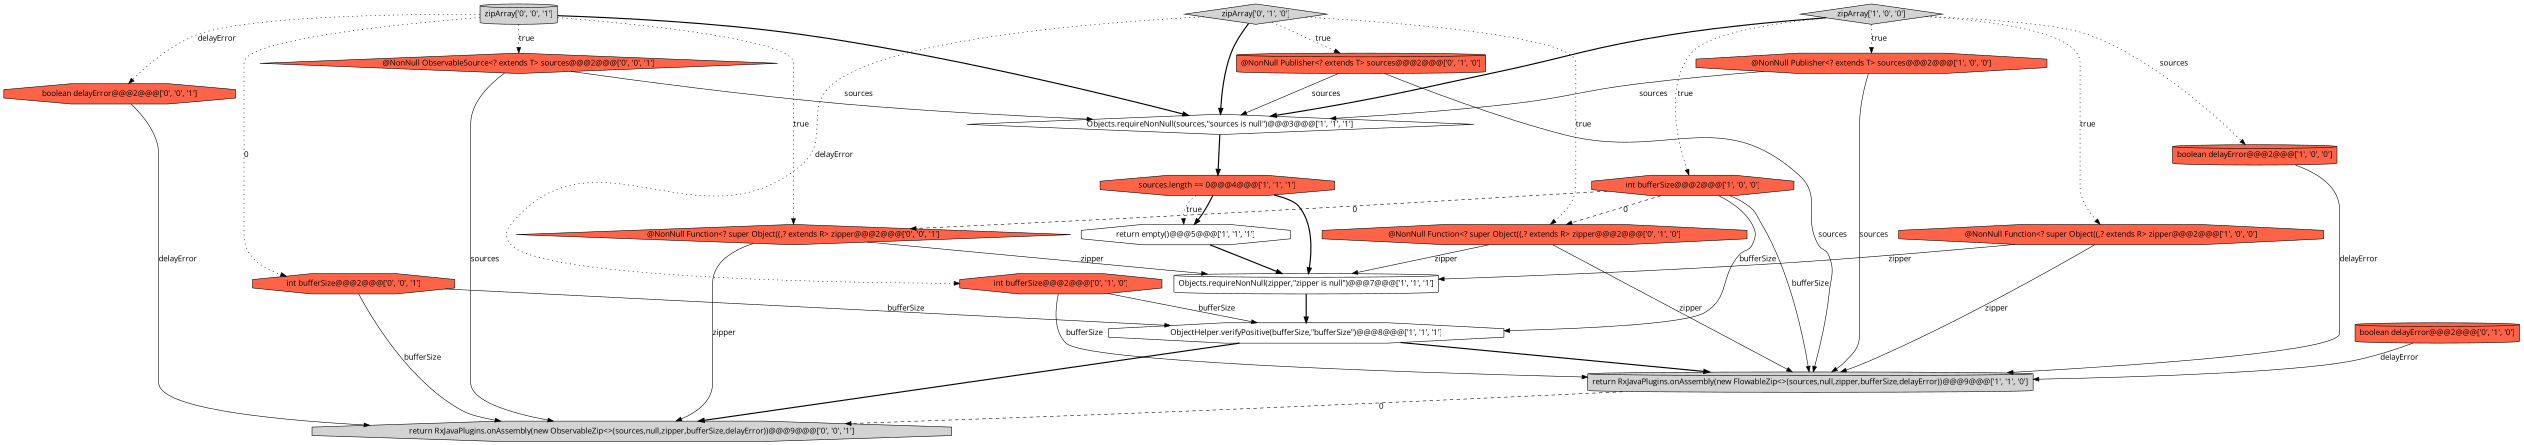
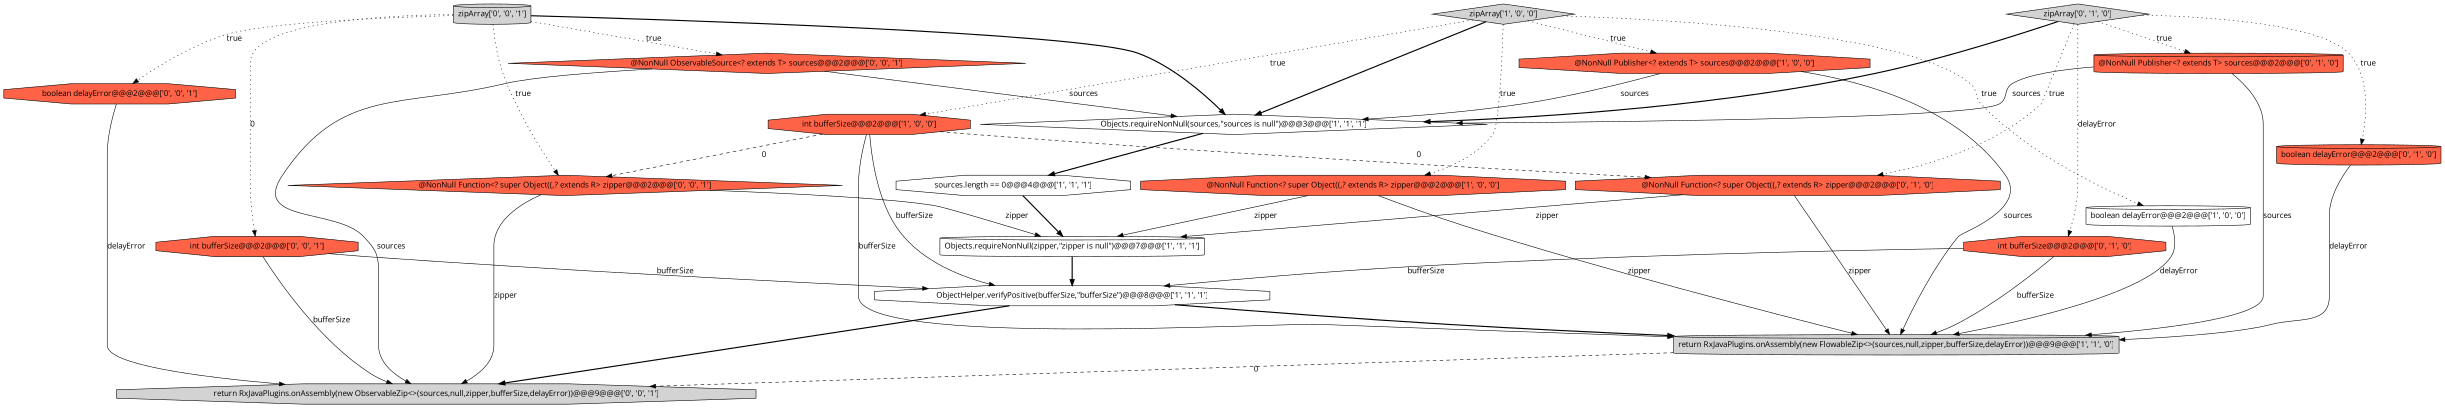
edge "zipArray['0', '1', '0']" -> "boolean delayError@@@2@@@['0', '1', '0']": added, label "true"
edge "zipArray['0', '0', '1']" -> "boolean delayError@@@2@@@['0', '0', '1']": label "delayError" -> "true"
edge "zipArray['1', '0', '0']" -> "boolean delayError@@@2@@@['1', '0', '0']": label "sources" -> "true"
node "boolean delayError@@@2@@@['1', '0', '0']": fillcolor tomato -> white
node "sources.length == 0@@@4@@@['1', '1', '1']": fillcolor tomato -> white
node "return empty()@@@5@@@['1', '1', '1']": removed
